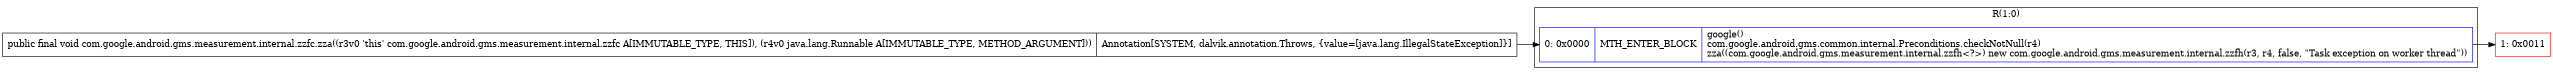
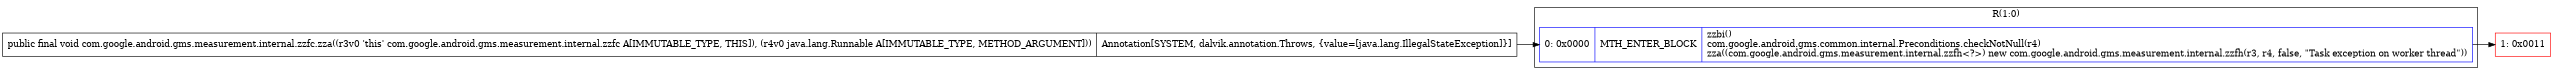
node "0: 0x0000": text "google()" -> "zzbi()"
